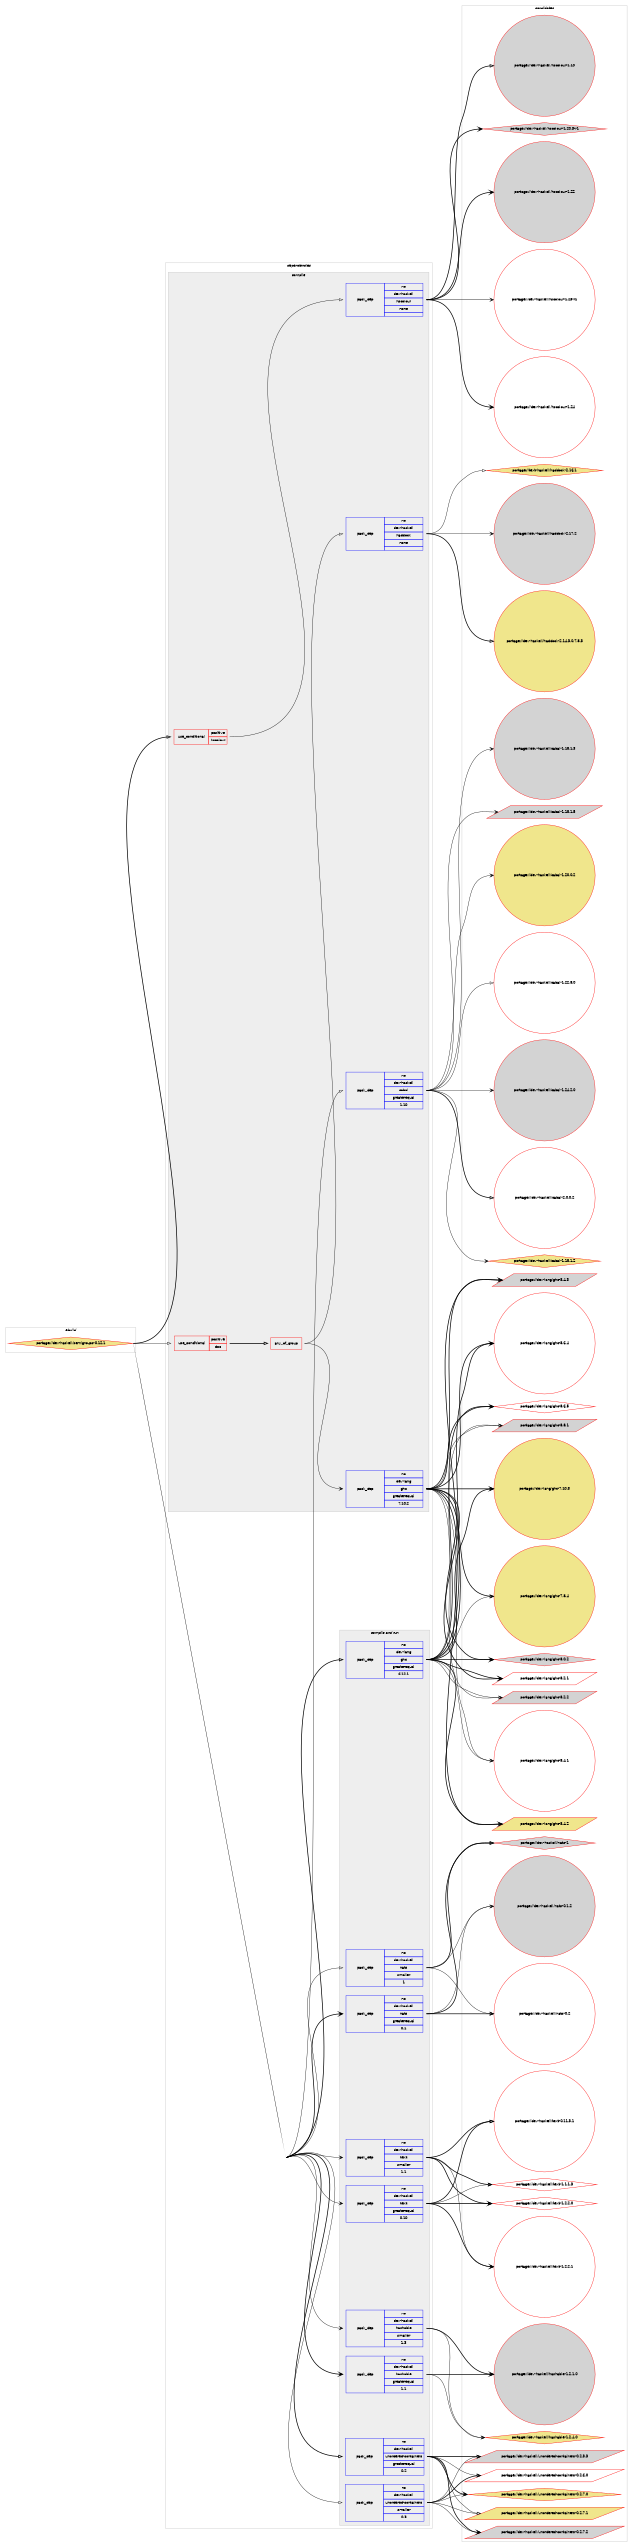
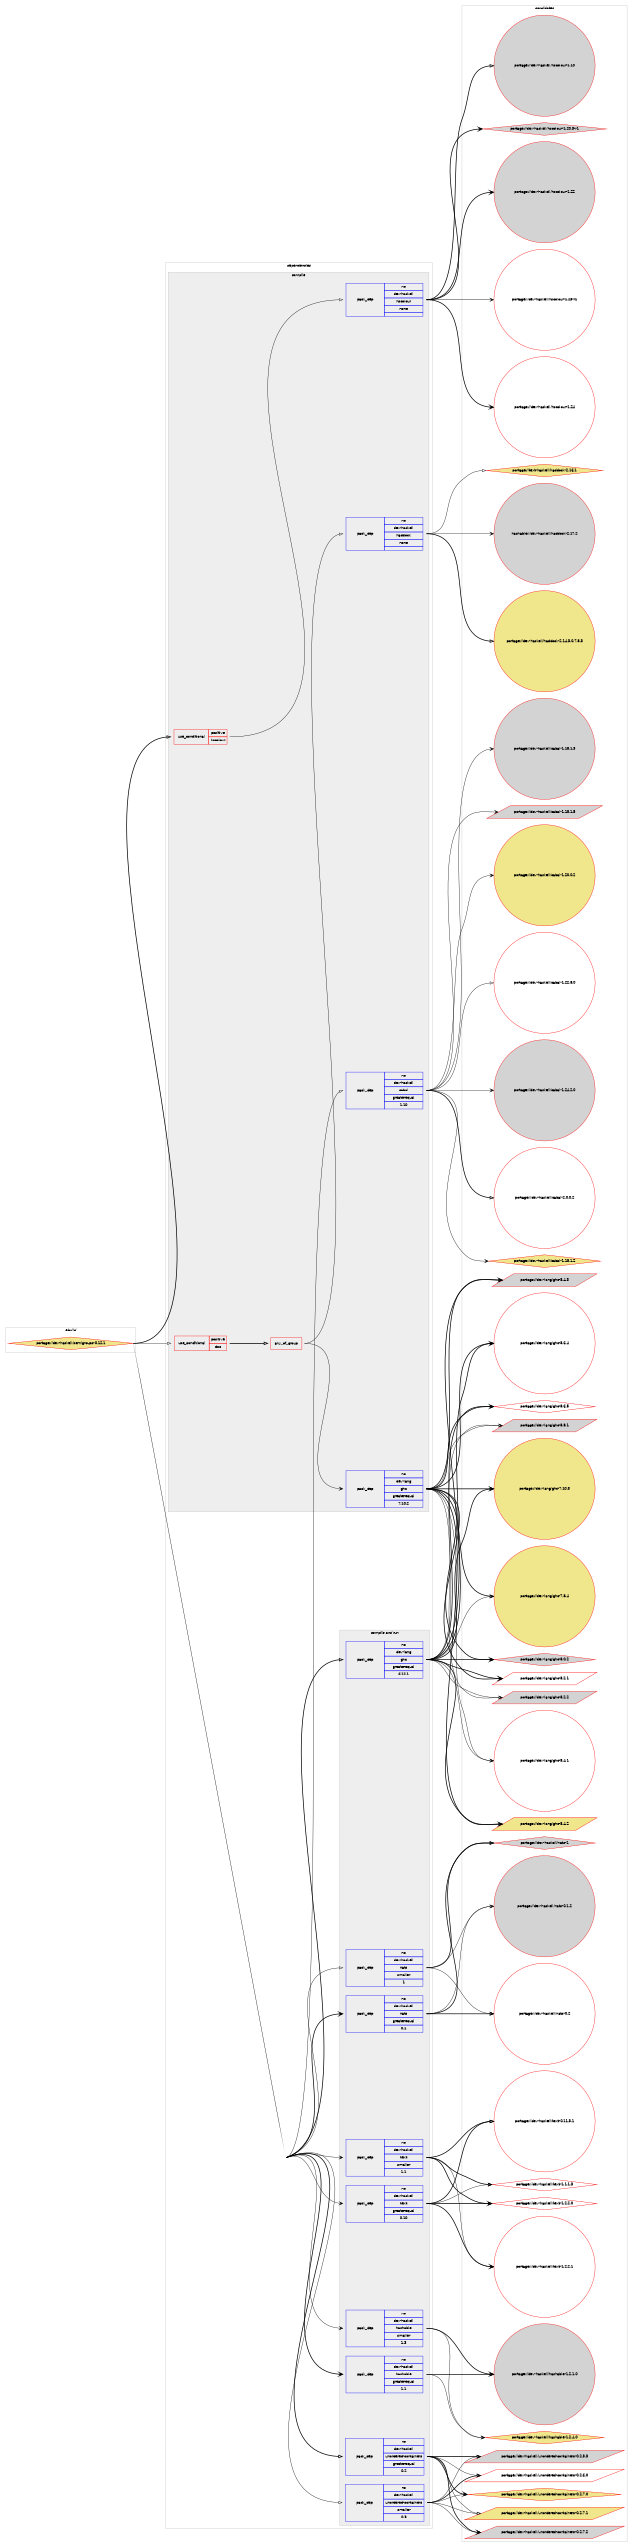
node "portage://dev-haskell/haddock-2.17.2": label "portage://dev-haskell/haddock-2.17.2" -> "hashable://dev-haskell/haddock-2.17.2"
